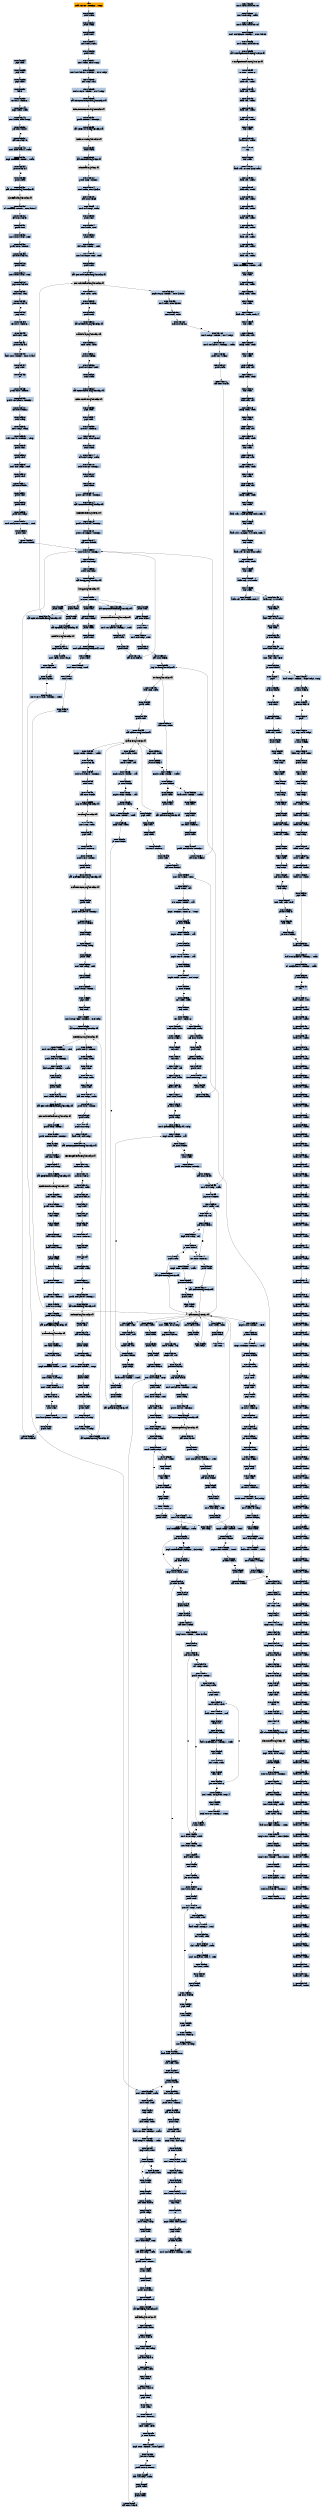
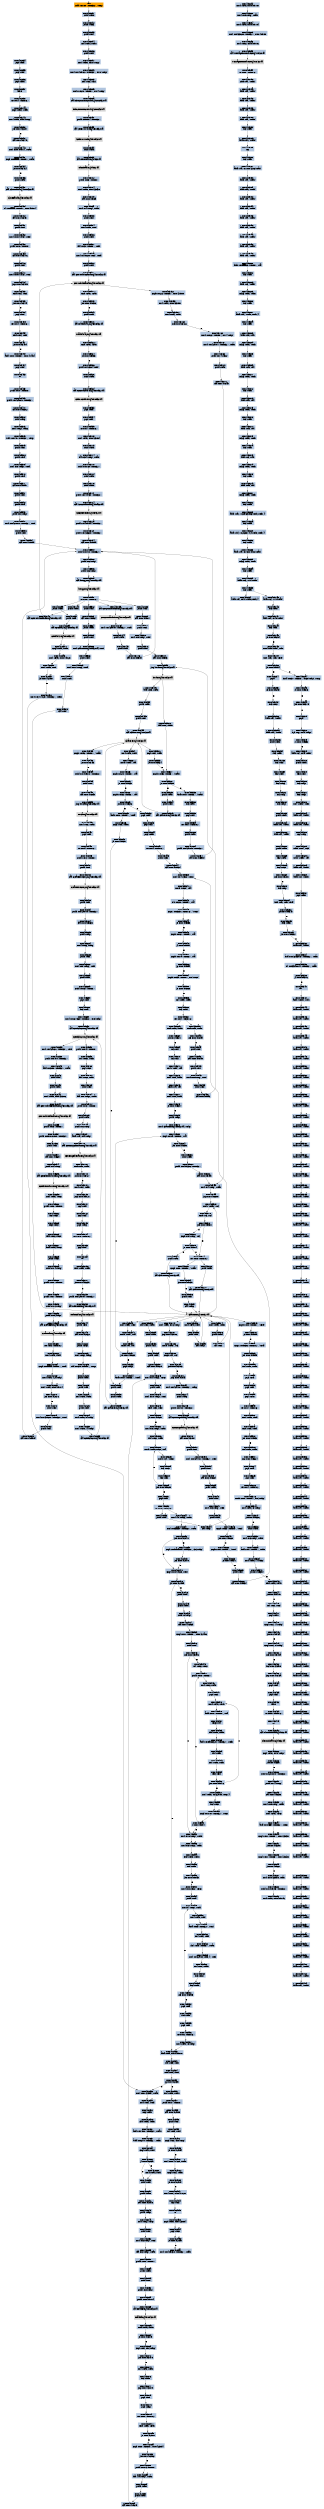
node "0x004093ec addb %al, (%eax)": removed
